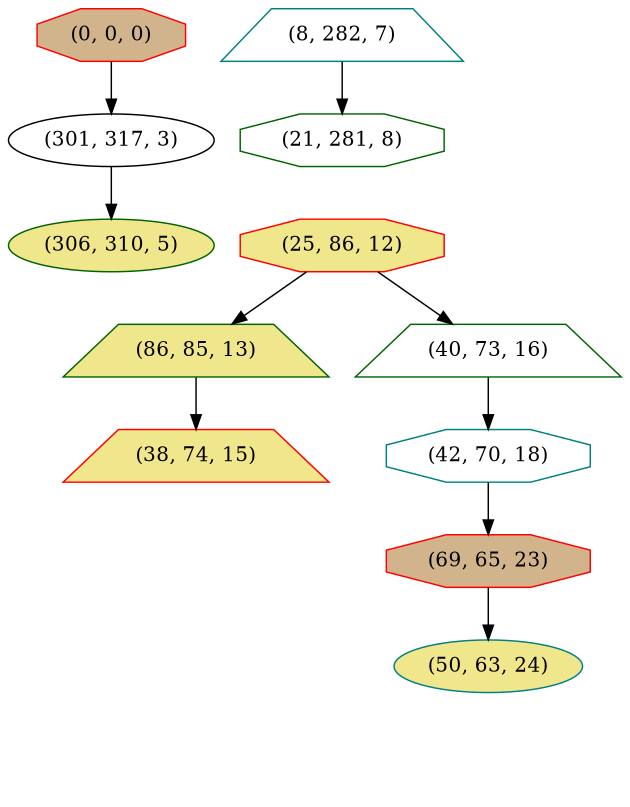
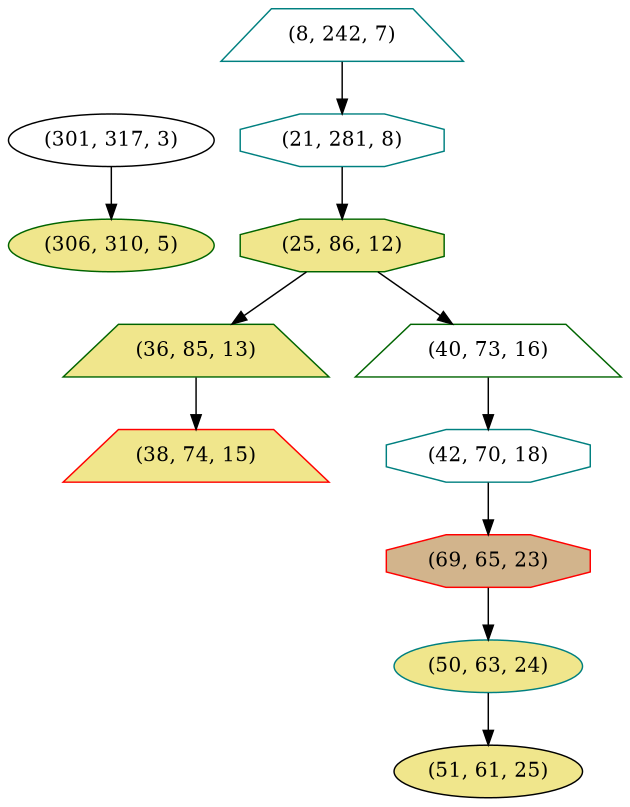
node "(0, 0, 0)": removed
node "(8, 282, 7)": label "(8, 282, 7)" -> "(8, 242, 7)"
node "(21, 281, 8)": color darkgreen -> teal
edge "(21, 281, 8)" -> "(25, 86, 12)": added
node "(25, 86, 12)": color red -> darkgreen
node "(86, 85, 13)": label "(86, 85, 13)" -> "(36, 85, 13)"
node "(51, 61, 25)": added
